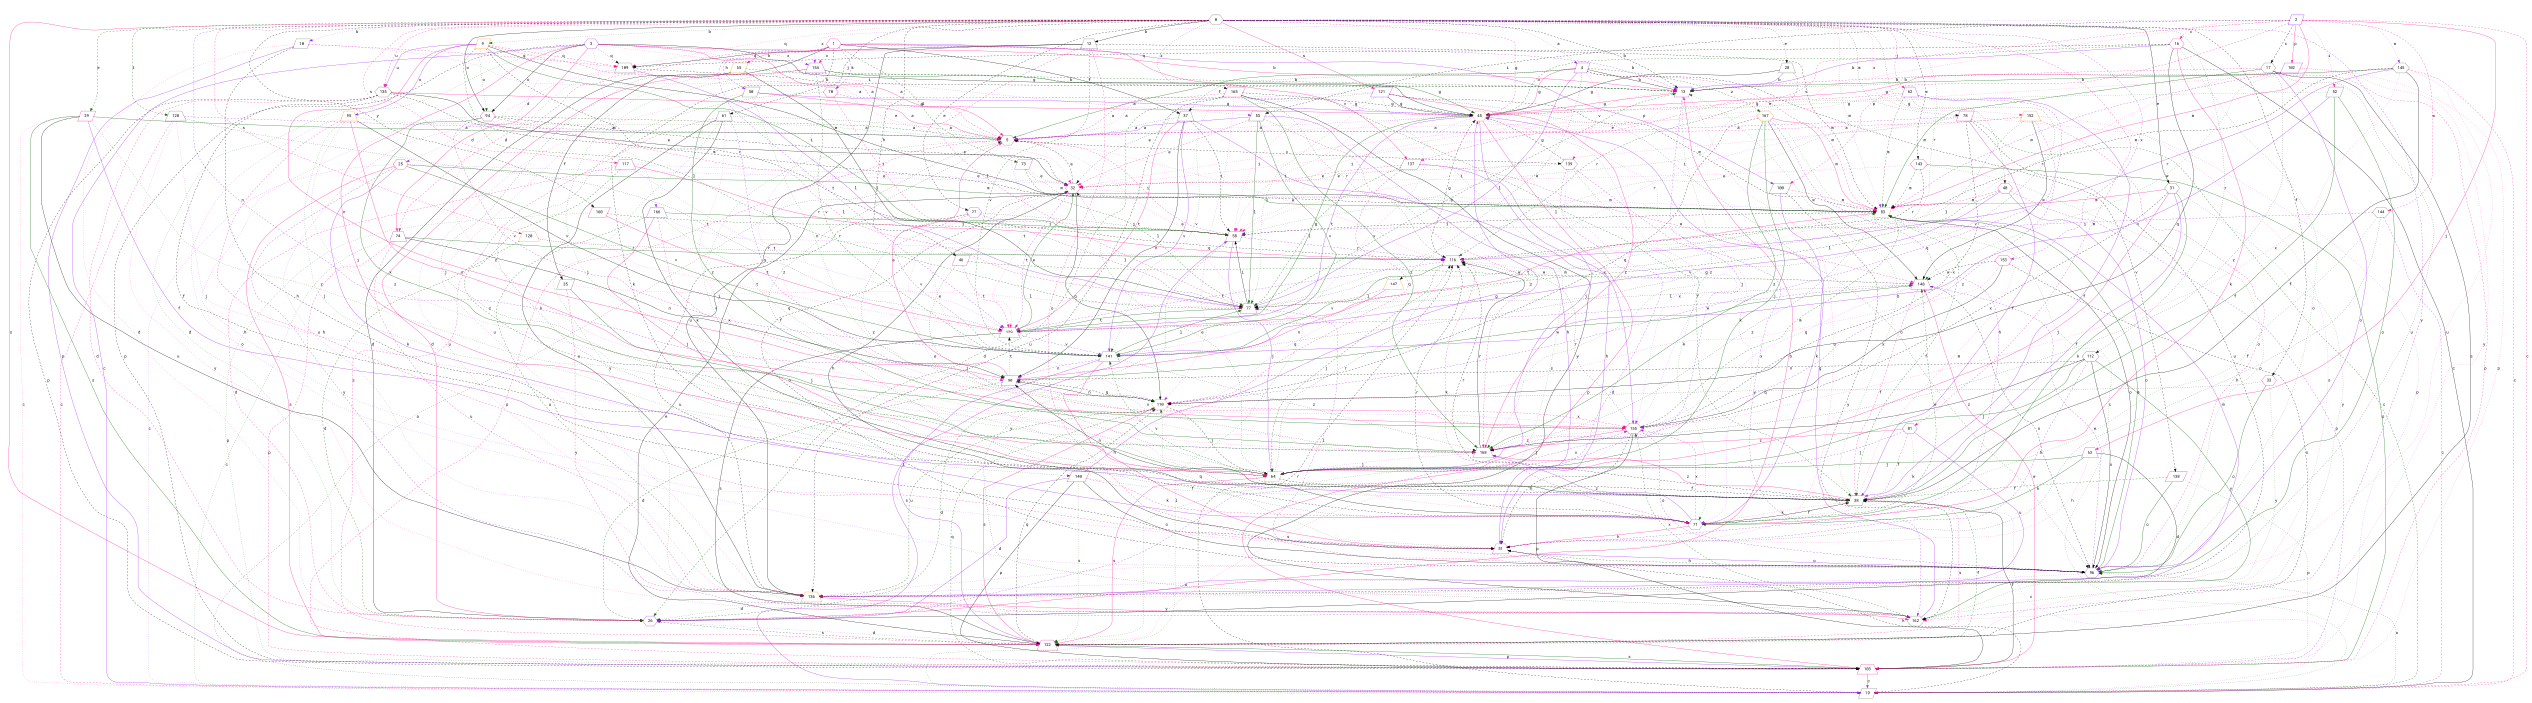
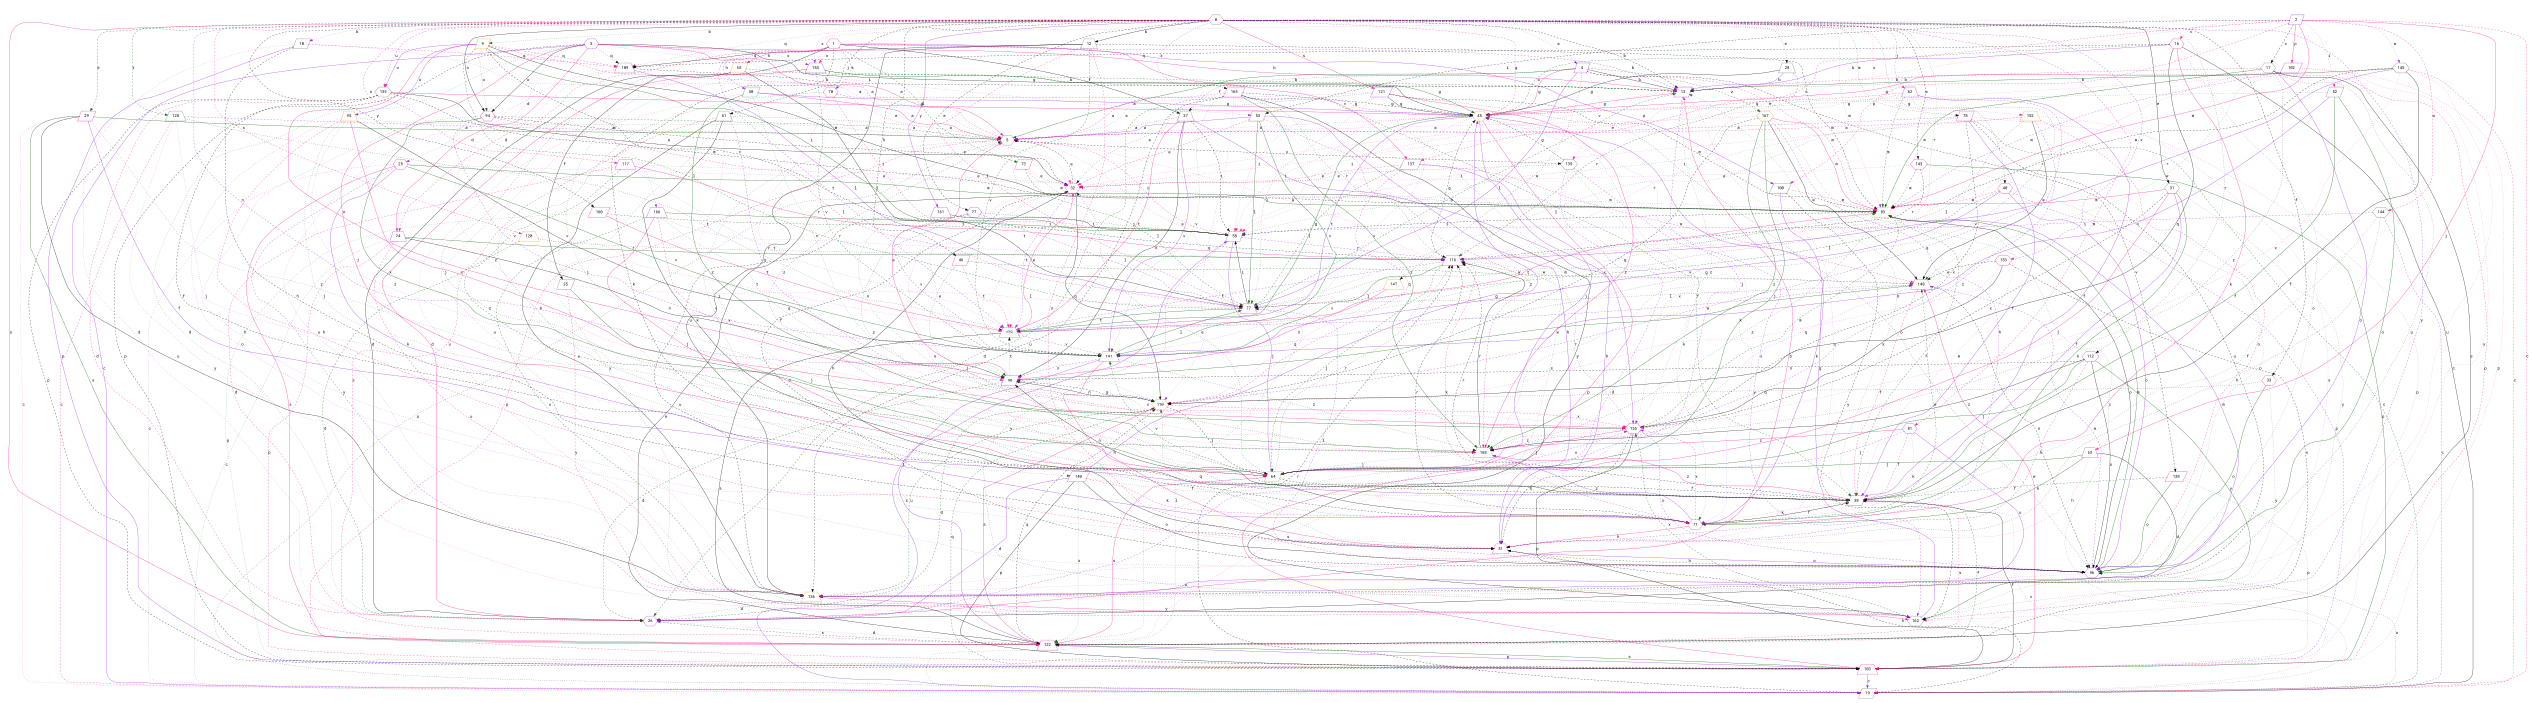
node "161": added
edge "129" -> "32": color darkgreen -> deeppink
